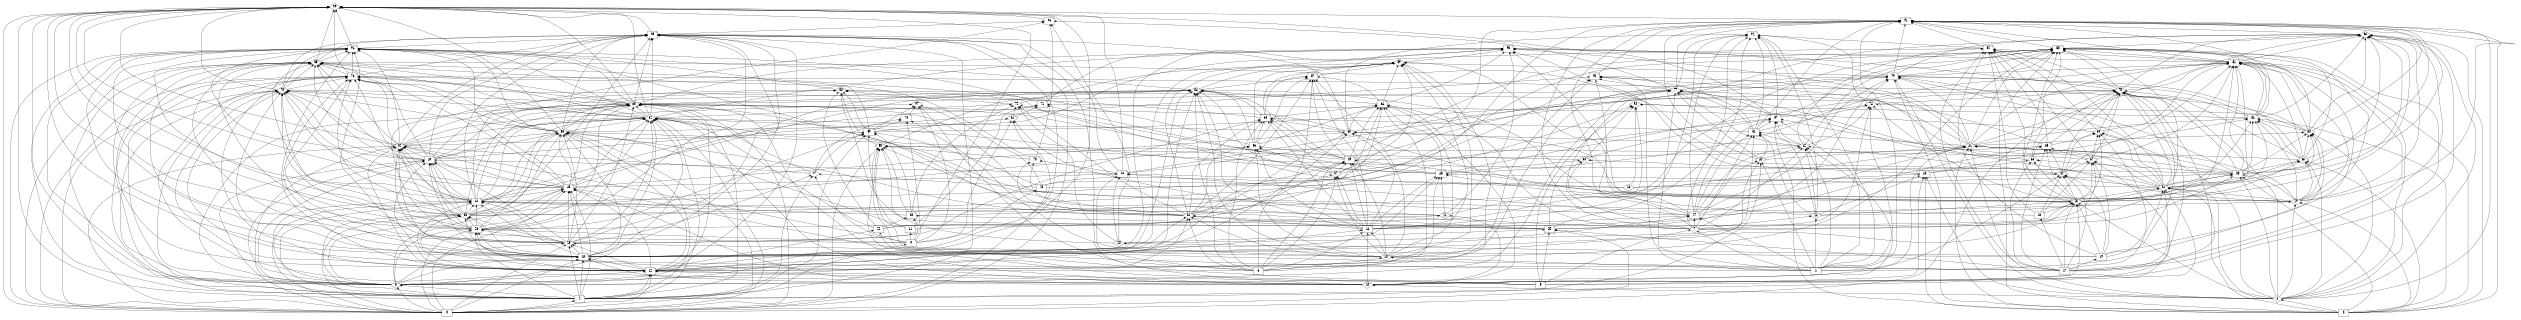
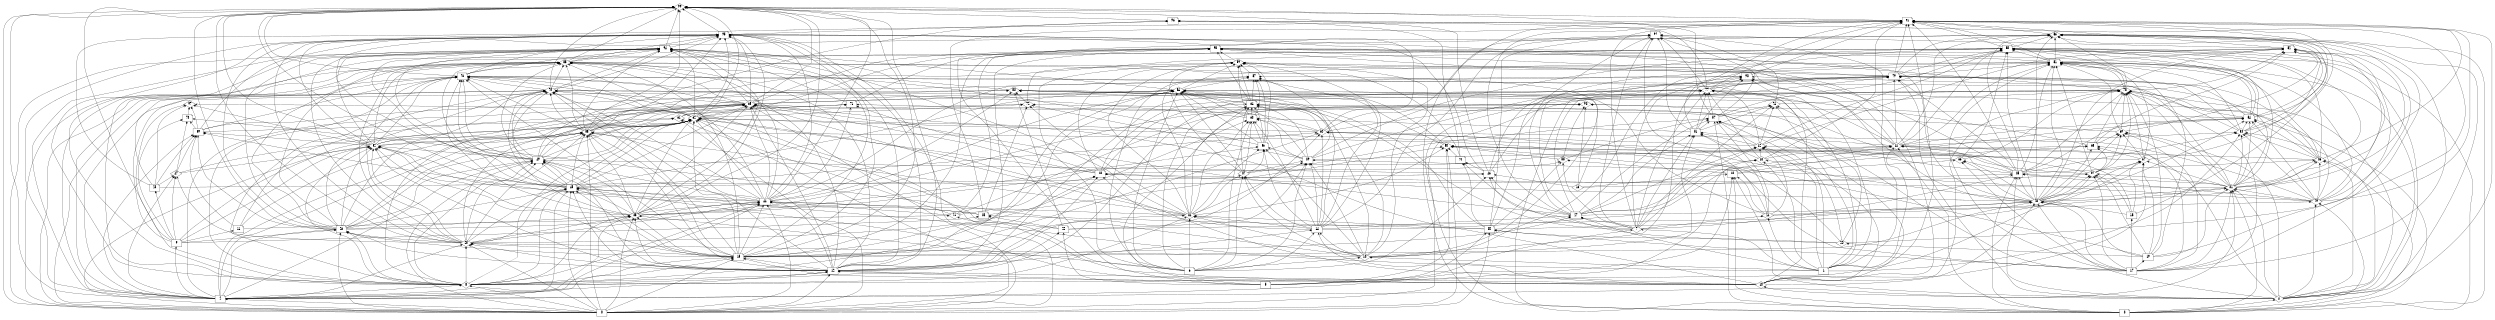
edge "53" -> "74": now "53" -> "79"
edge "29" -> "41": removed
